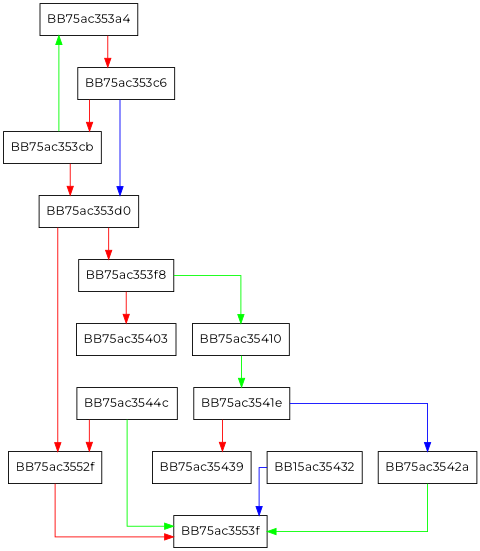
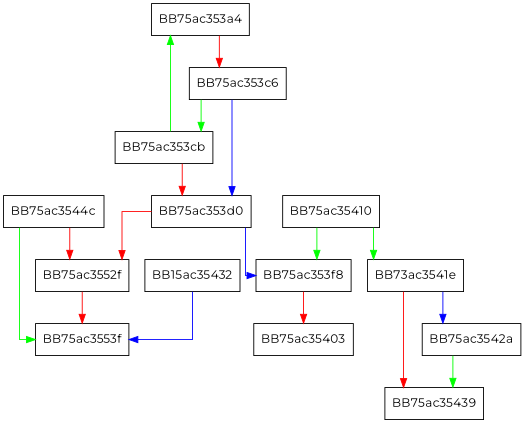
edge "BB75ac353c6" -> "BB75ac353cb": color red -> green
edge "BB75ac353d0" -> "BB75ac353f8": color red -> blue
edge "BB75ac353f8" -> "BB75ac35410": reversed
node "BB75ac3541e": label "BB75ac3541e" -> "BB73ac3541e"
edge "BB75ac3542a" -> "BB75ac3553f": now "BB75ac3542a" -> "BB75ac35439"
